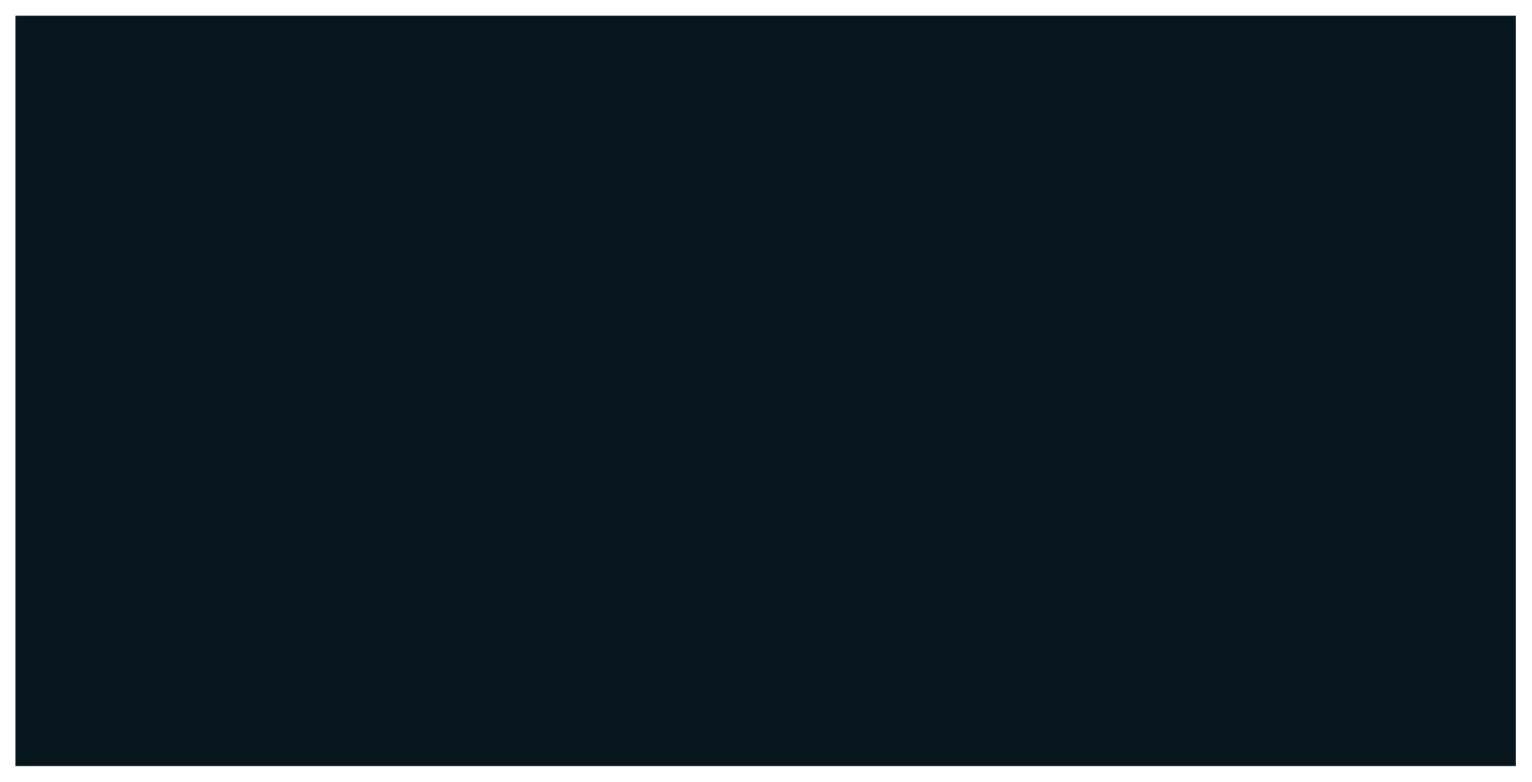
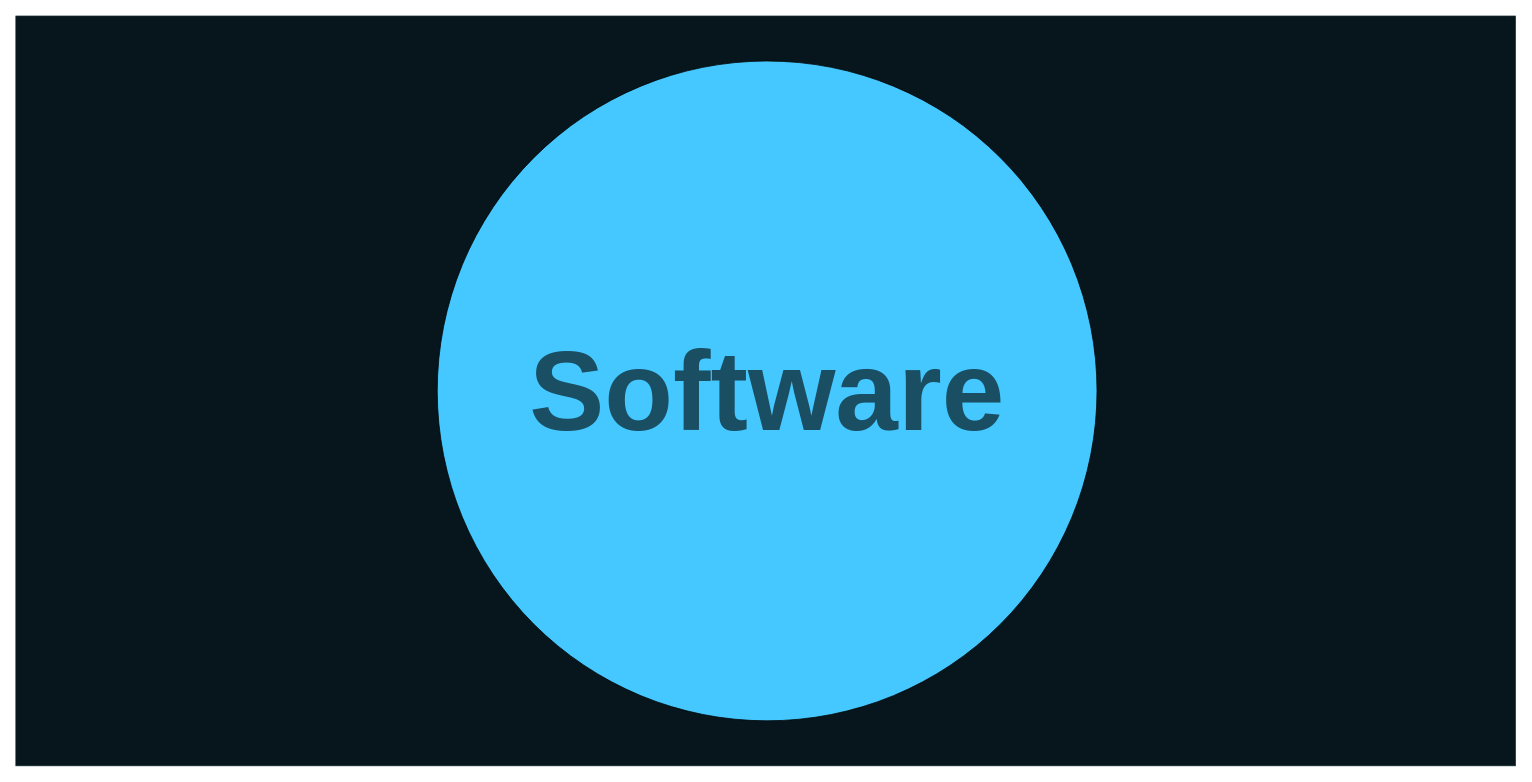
node "Software": added
